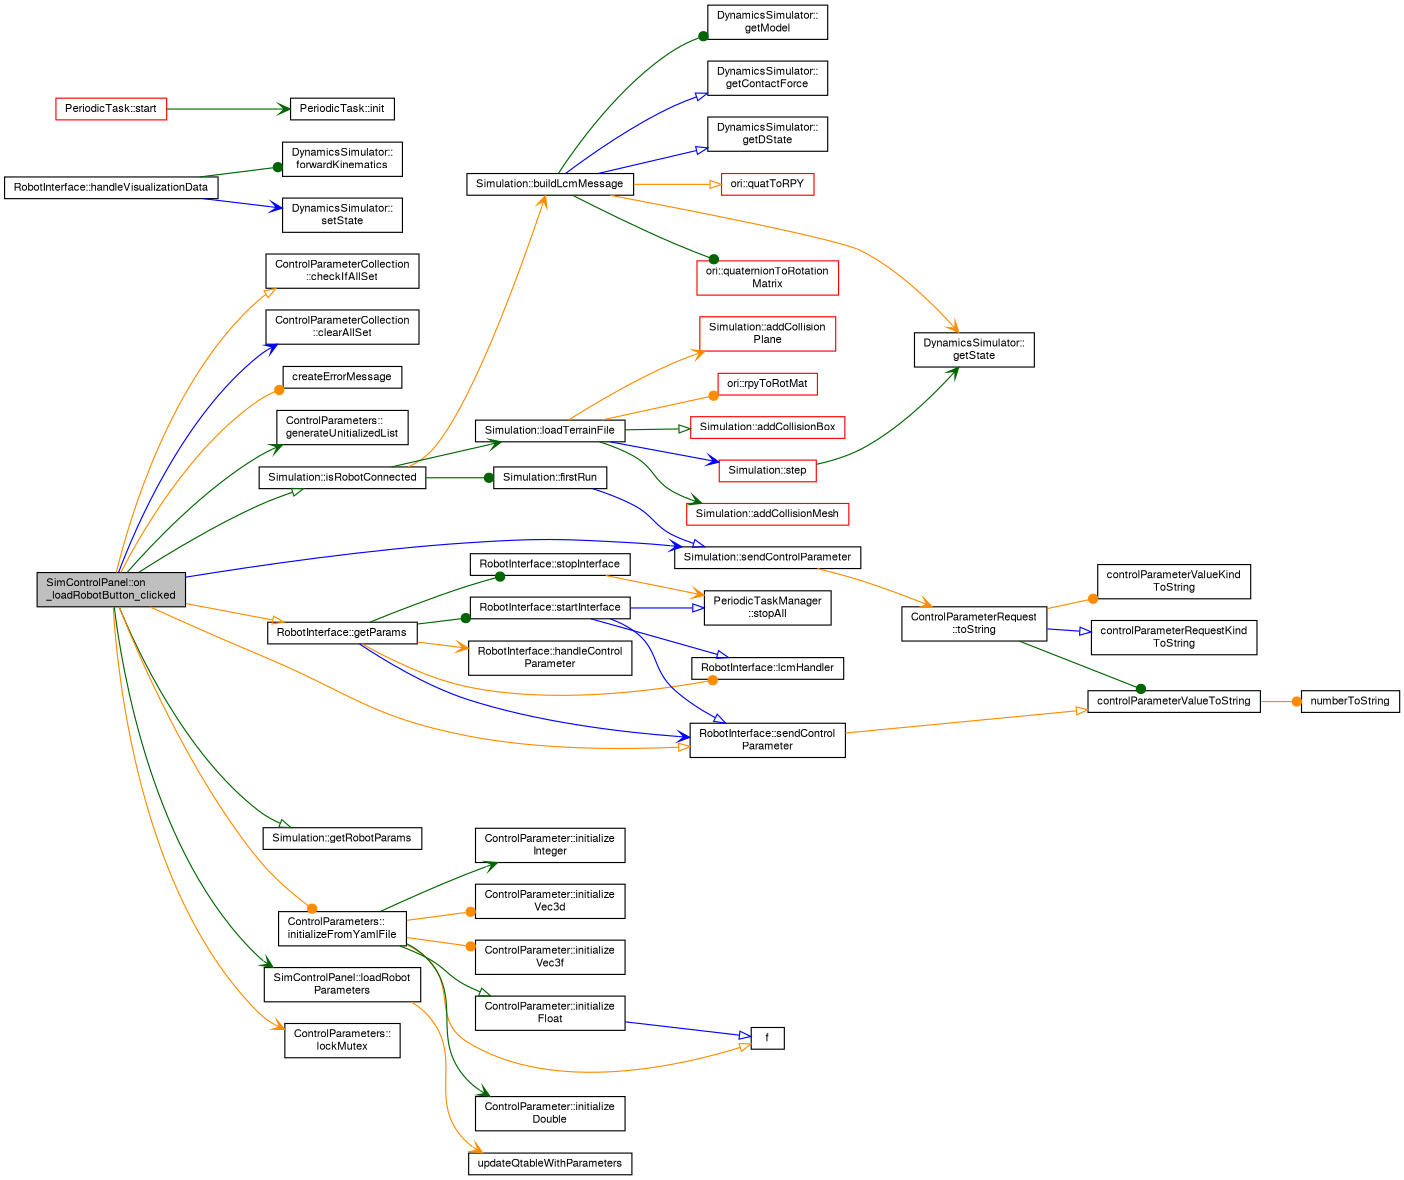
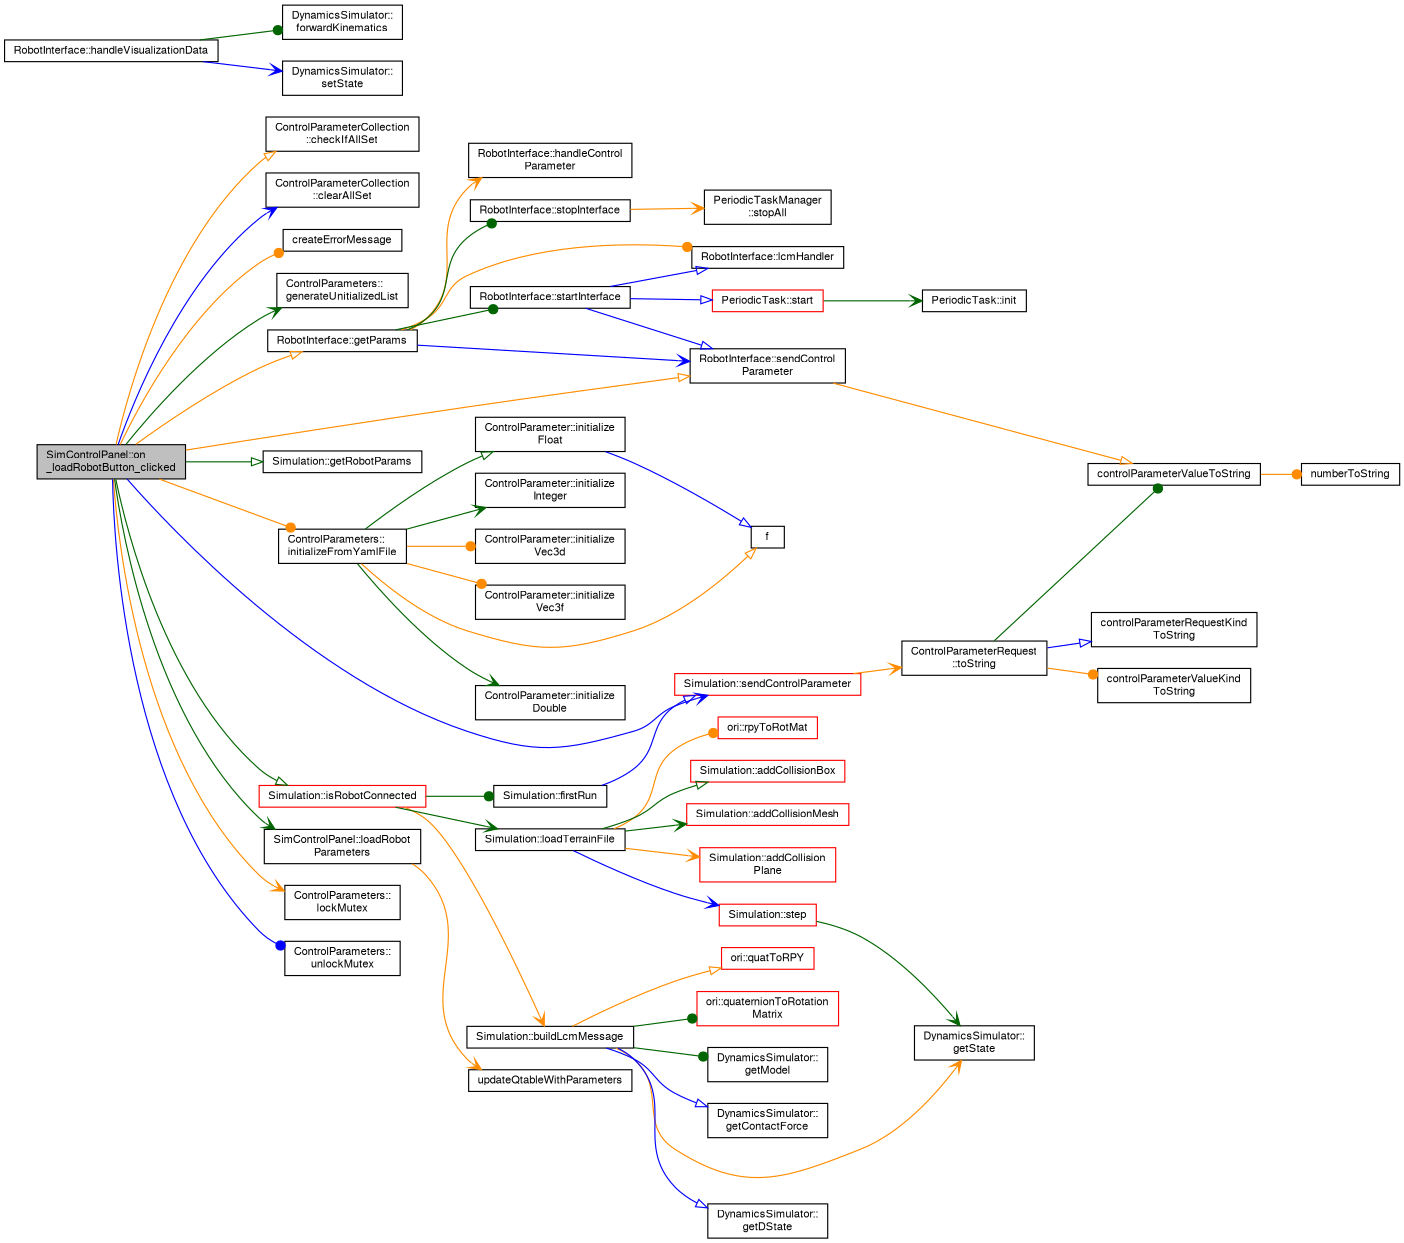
node "Simulation::isRobotConnected": color black -> red
node "Simulation::sendControlParameter": color black -> red
edge "RobotInterface::startInterface" -> "PeriodicTaskManager ::stopAll": now "RobotInterface::startInterface" -> "PeriodicTask::start"
node "ControlParameters:: unlockMutex": added
